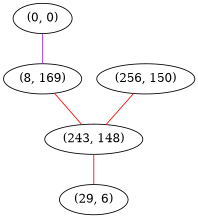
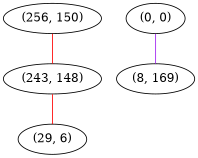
edge "(8, 169)" -- "(243, 148)": removed
